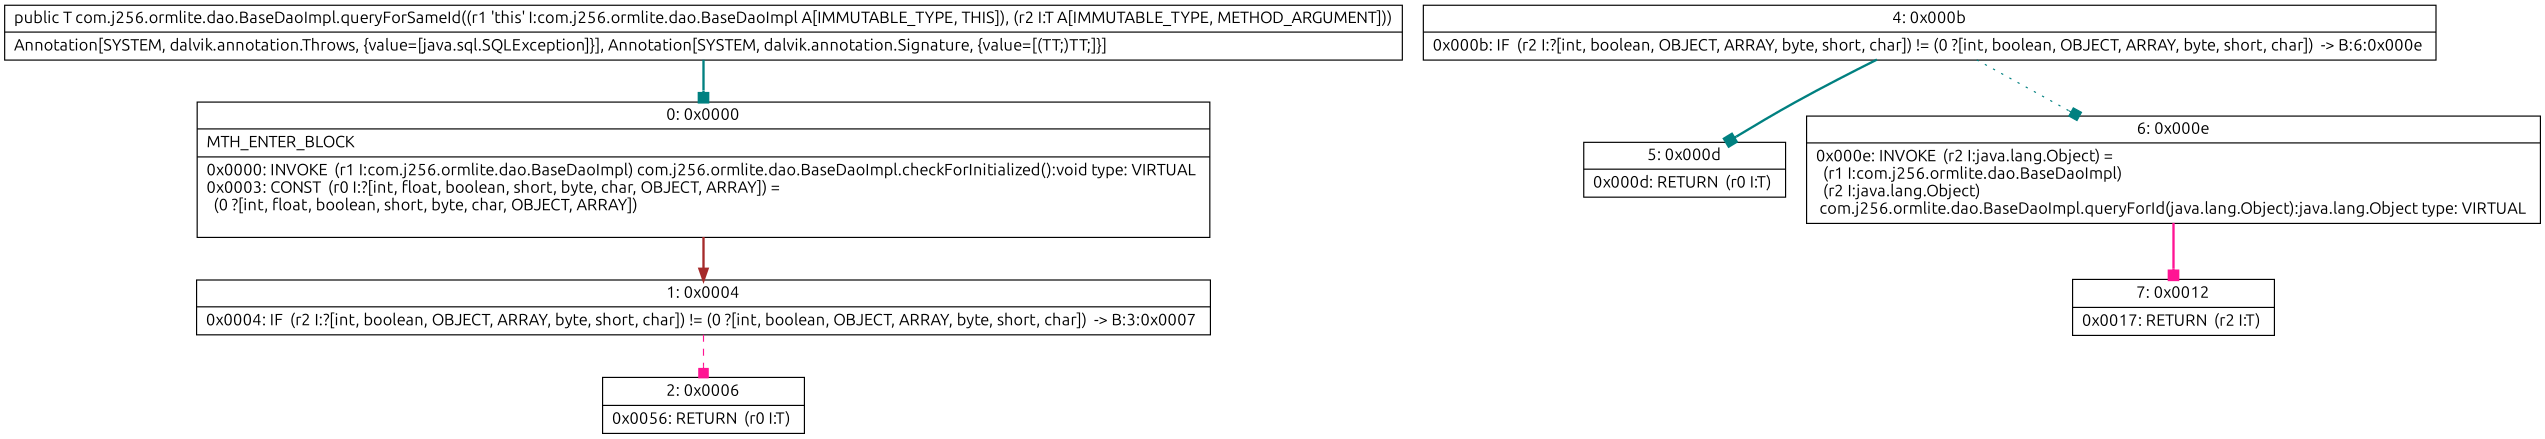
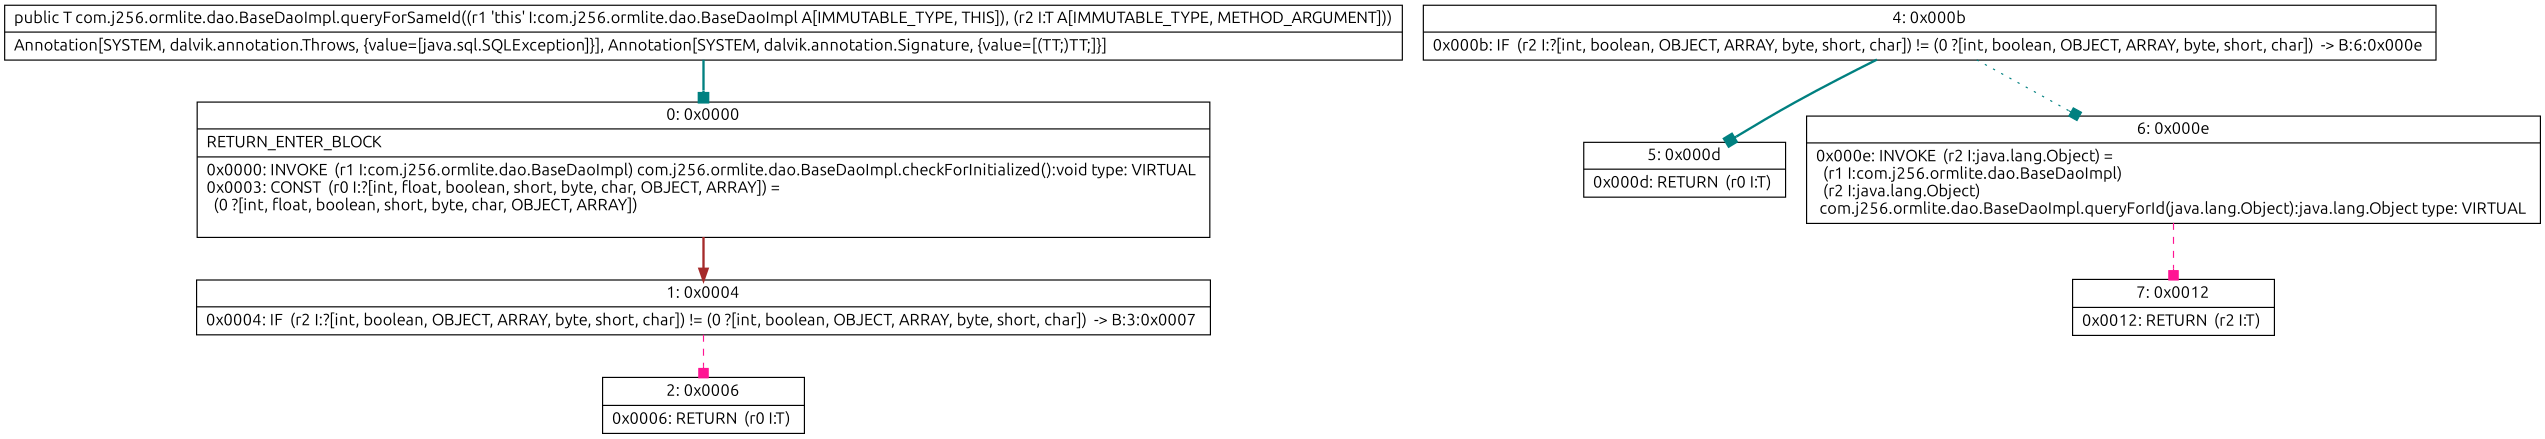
node "0: 0x0000": text "MTH_ENTER_BLOCK" -> "RETURN_ENTER_BLOCK"
edge "6: 0x000e" -> "7: 0x0012": style bold -> dashed
node "7: 0x0012": text "0x0017: RETURN  (r2 I:T)" -> "0x0012: RETURN  (r2 I:T)"
node "2: 0x0006": text "0x0056: RETURN  (r0 I:T)" -> "0x0006: RETURN  (r0 I:T)"
